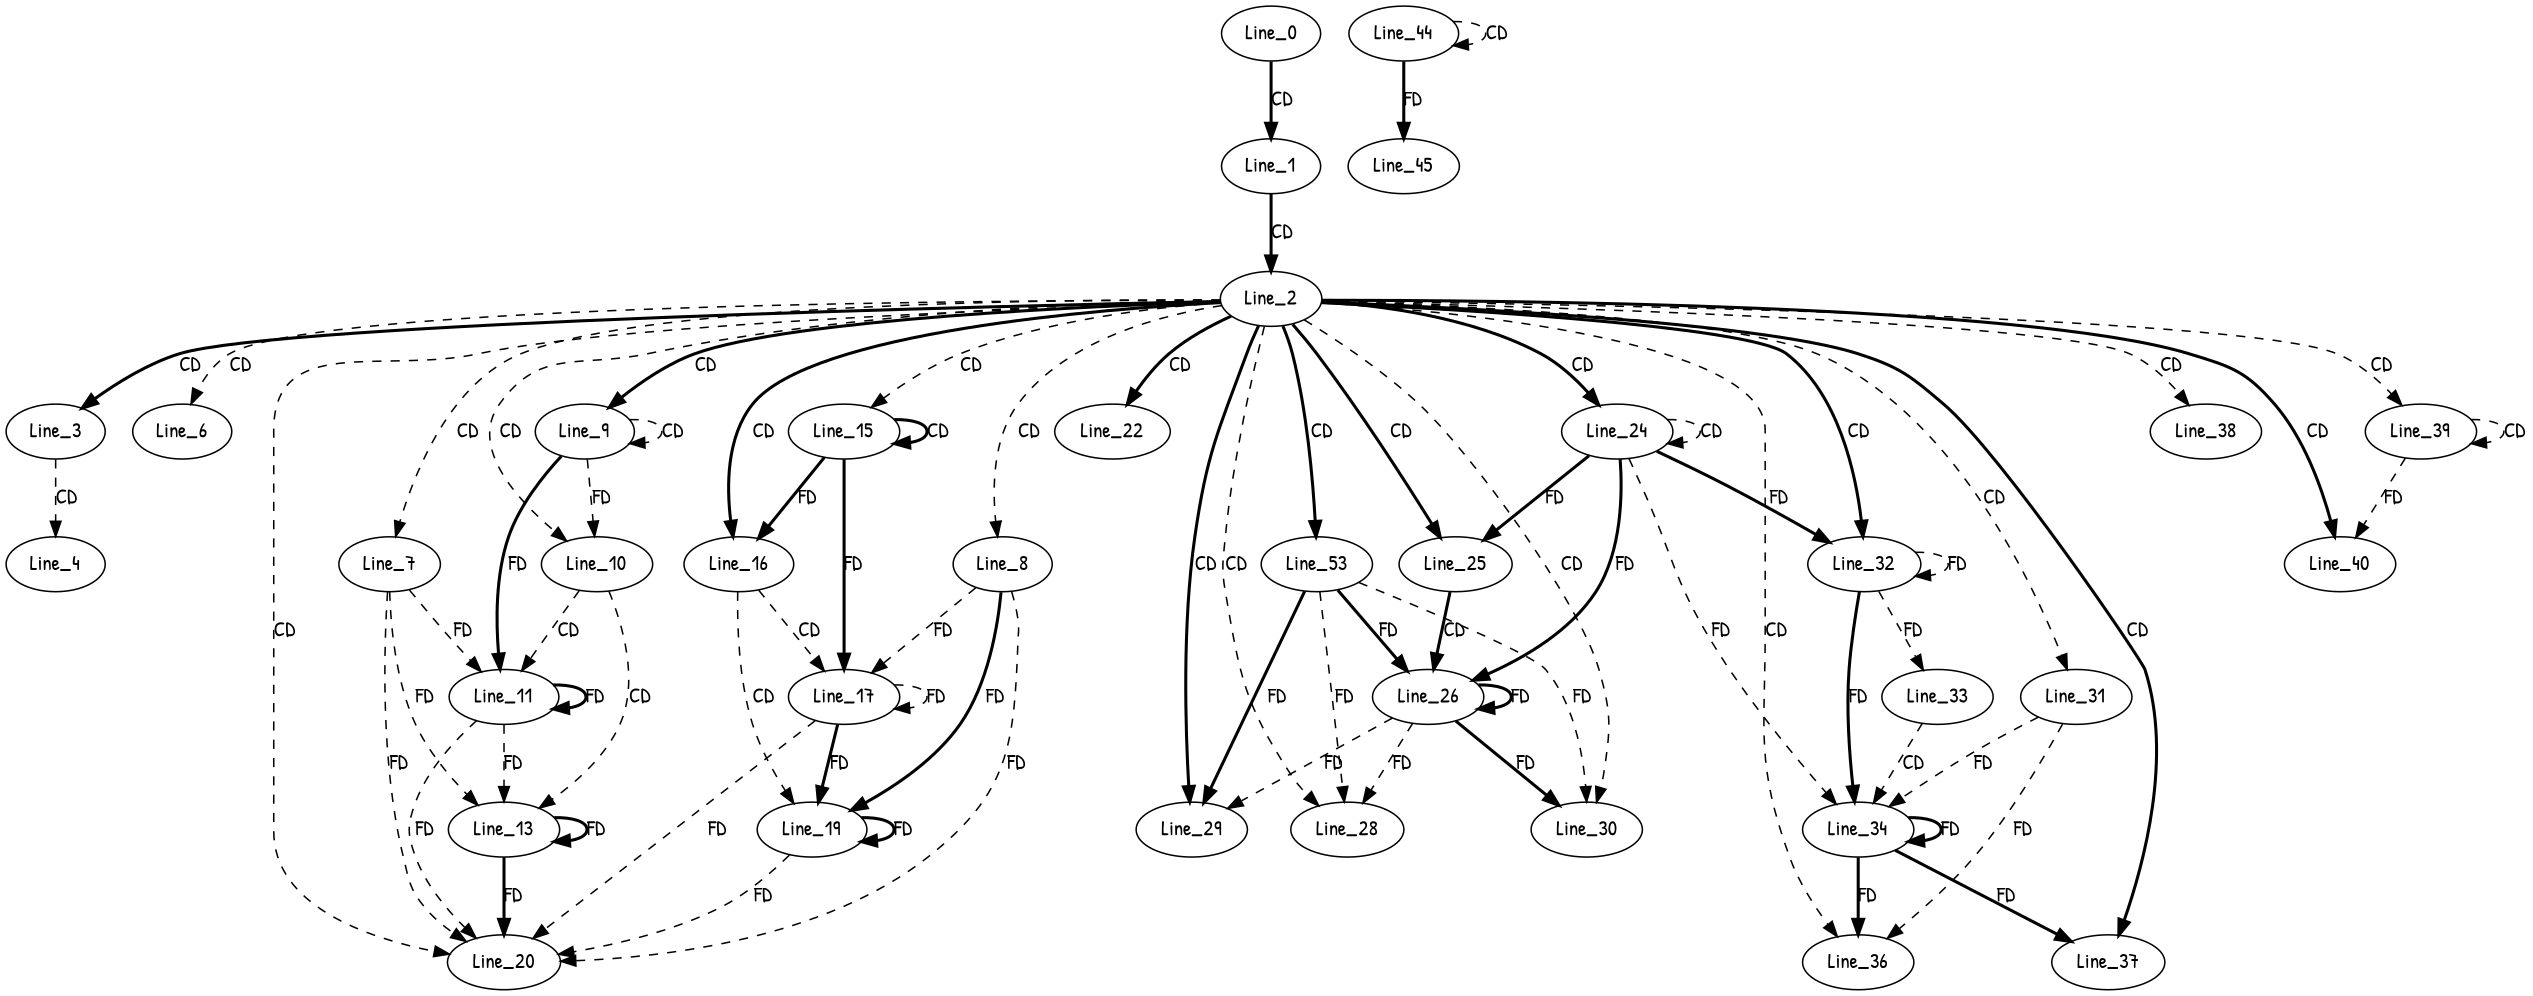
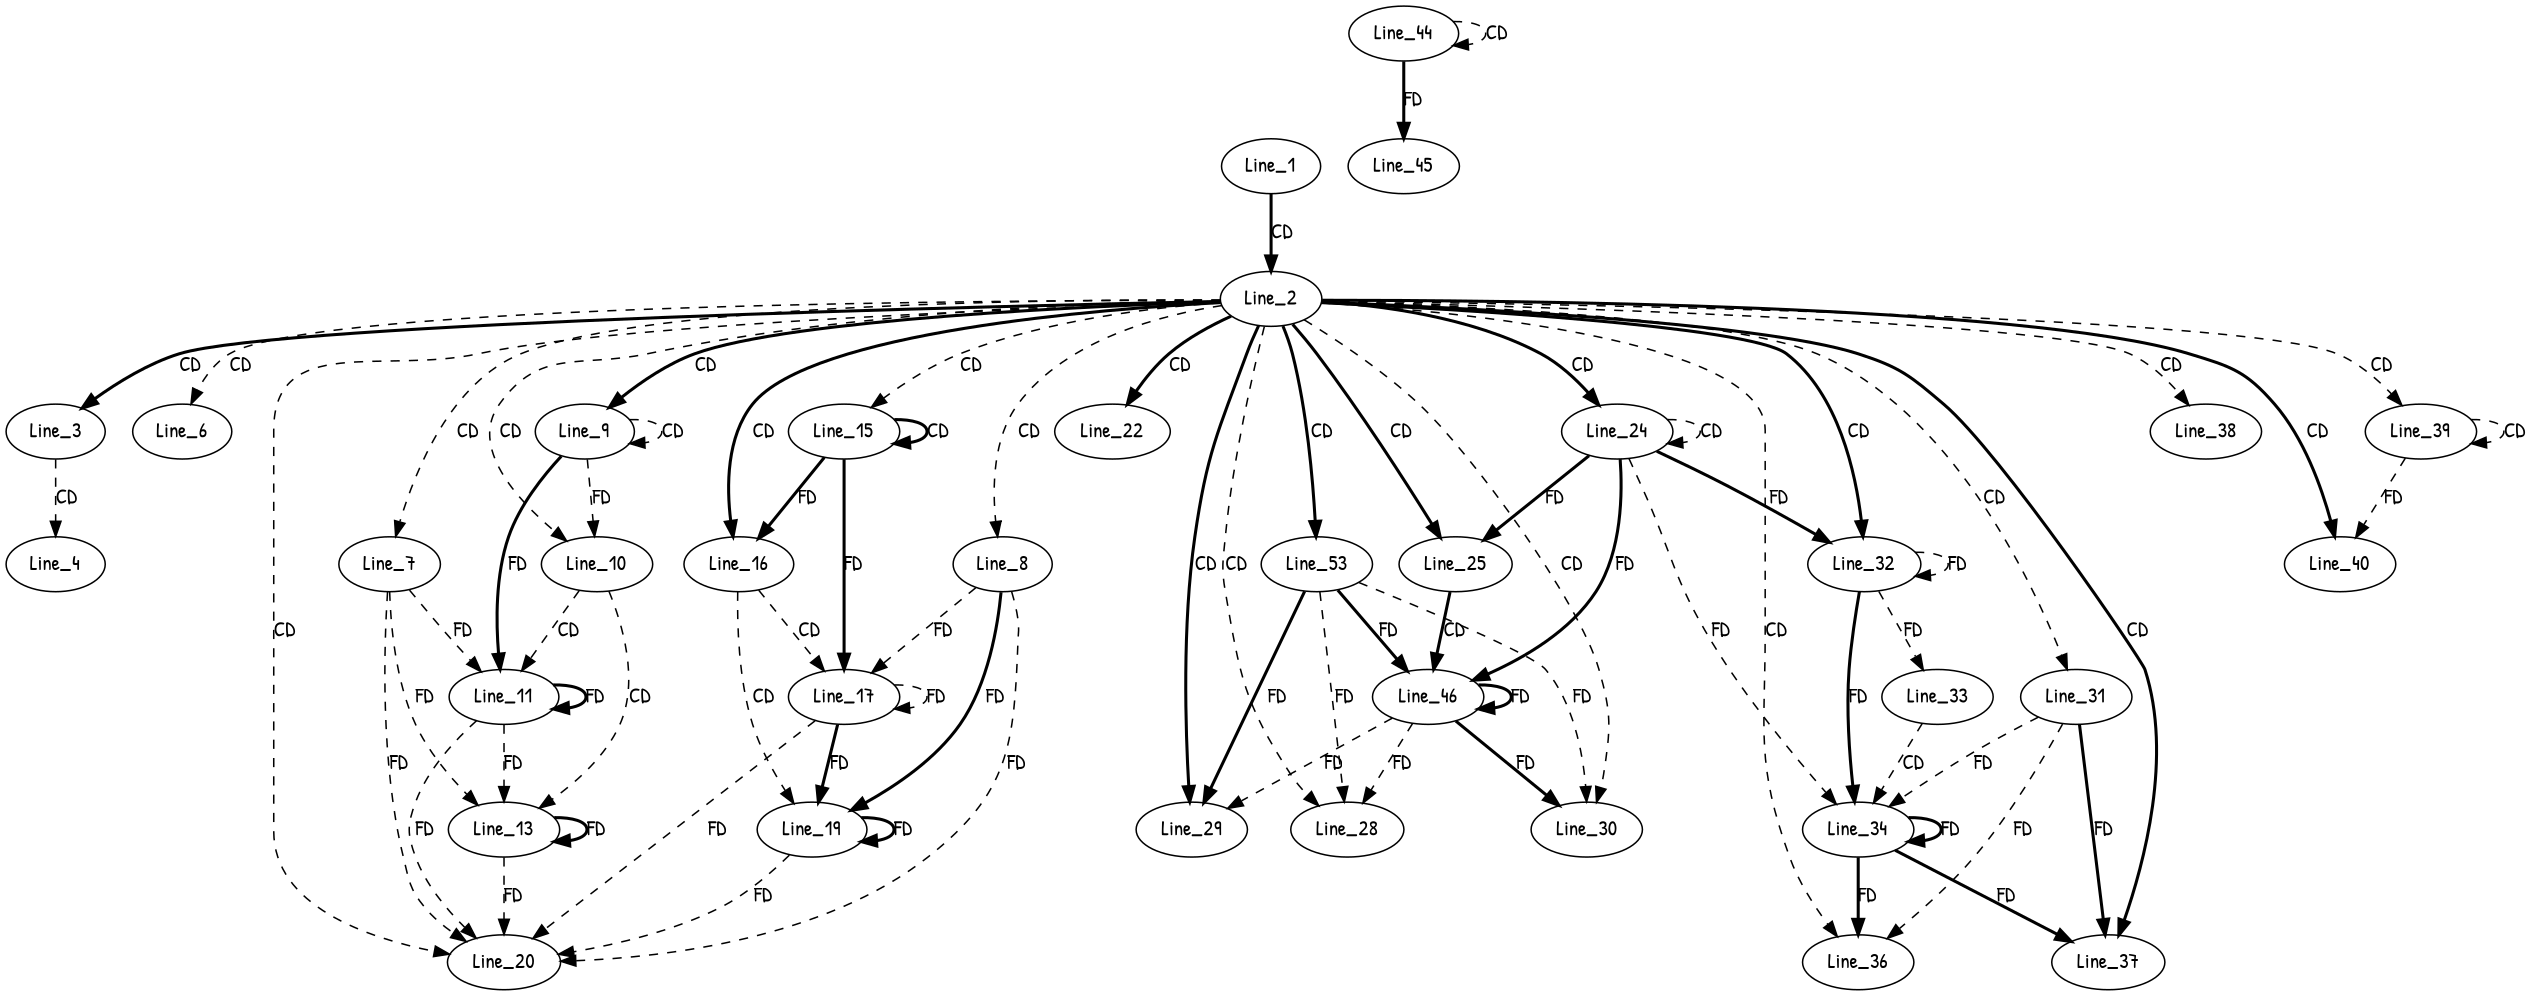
node "Line_0": removed
node "Line_26": label "Line_26" -> "Line_46"
edge "Line_31" -> "Line_37": added, label "FD"
edge "Line_13" -> "Line_20": style bold -> dashed
